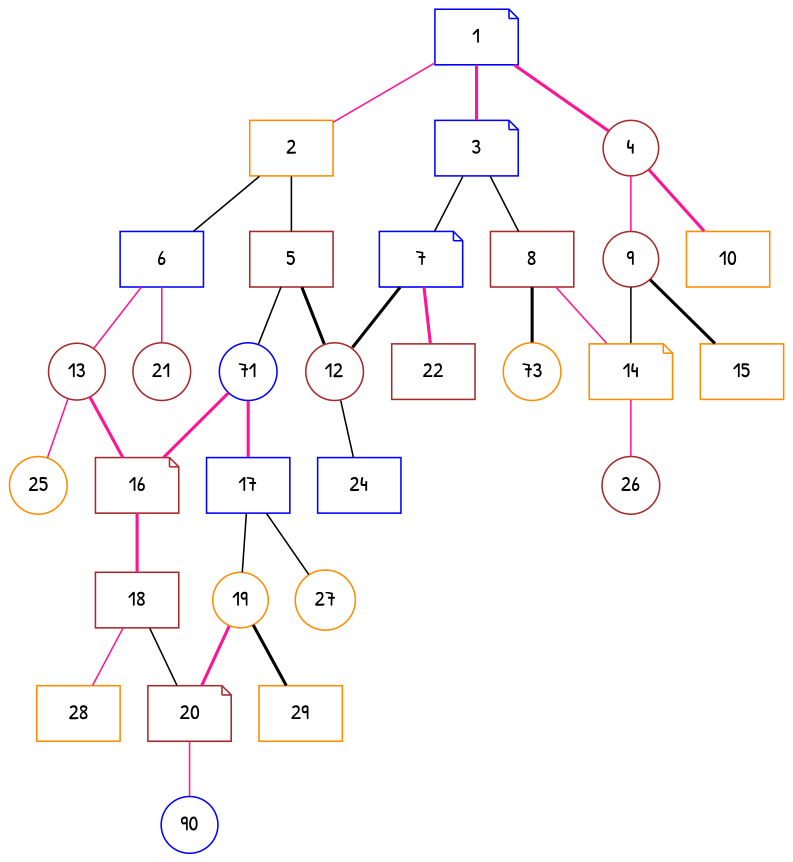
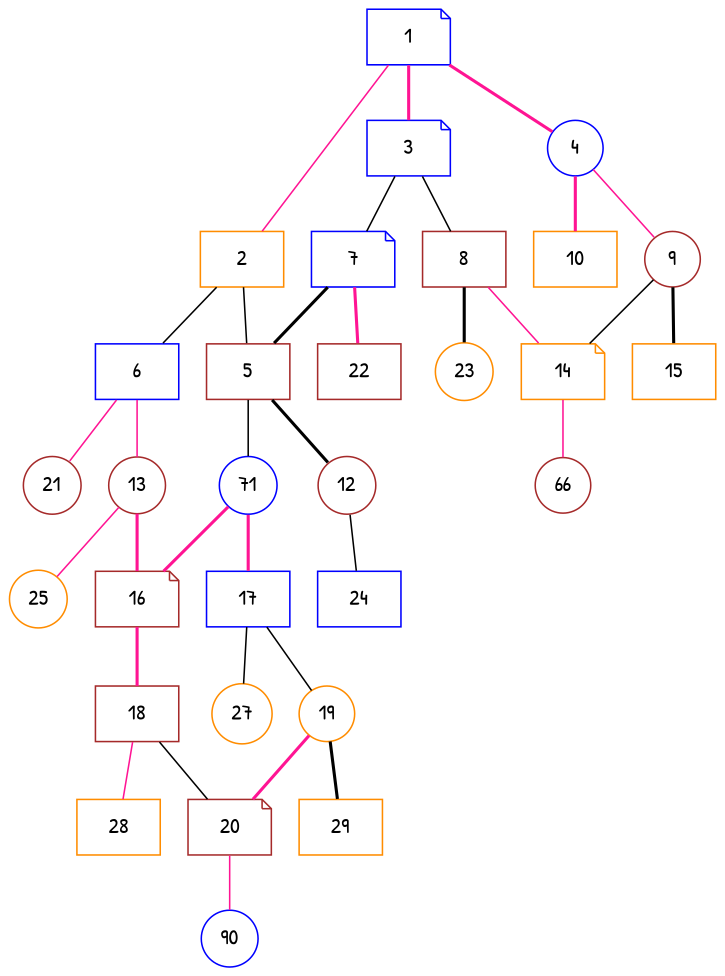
node "4": color brown -> blue
edge "7" -- "12": now "7" -- "5"
node "73": label "73" -> "23"
node "26": label "26" -> "66"
